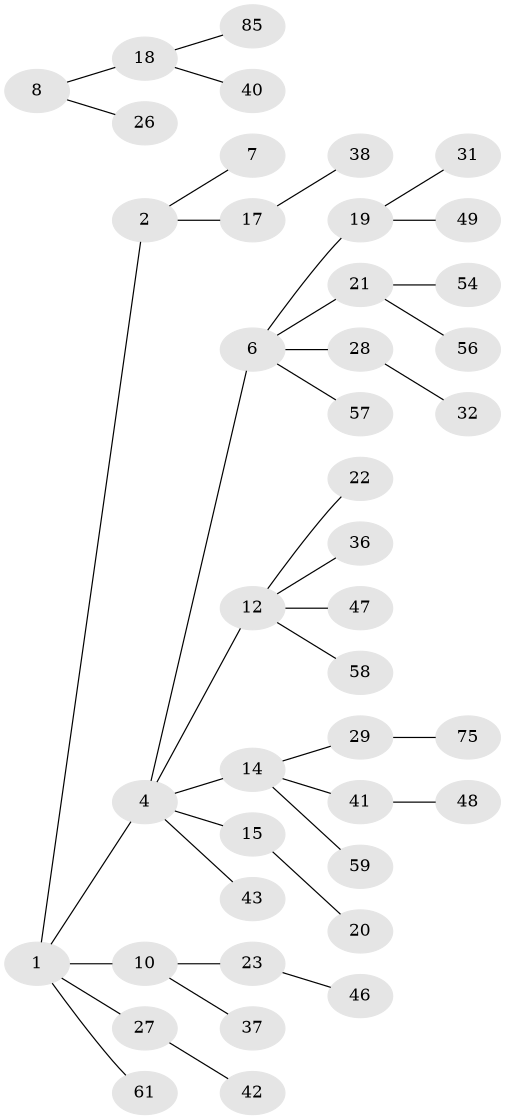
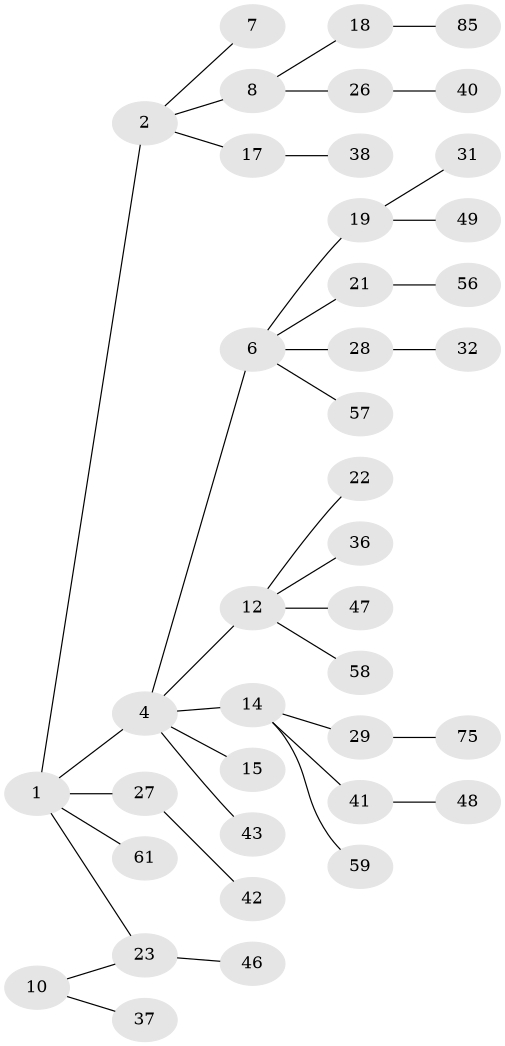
edge "18" -- "40": now "26" -- "40"
edge "8" -- "2": added
node "54": removed
node "20": removed
edge "1" -- "10": now "1" -- "23"
